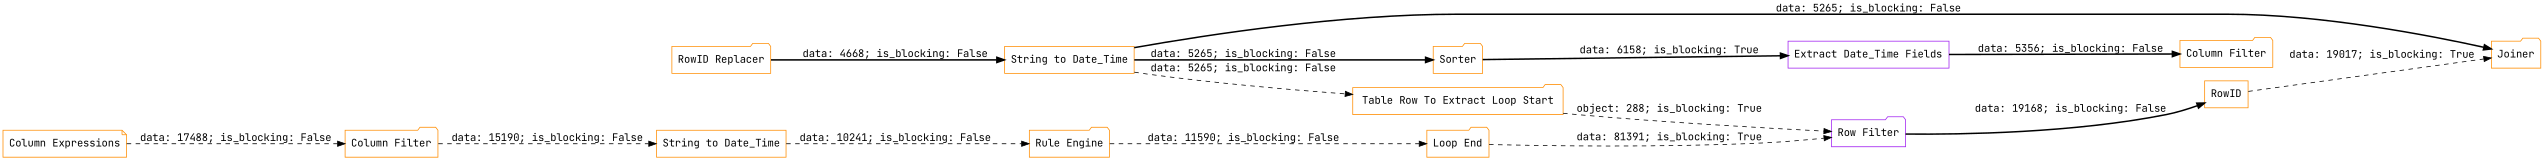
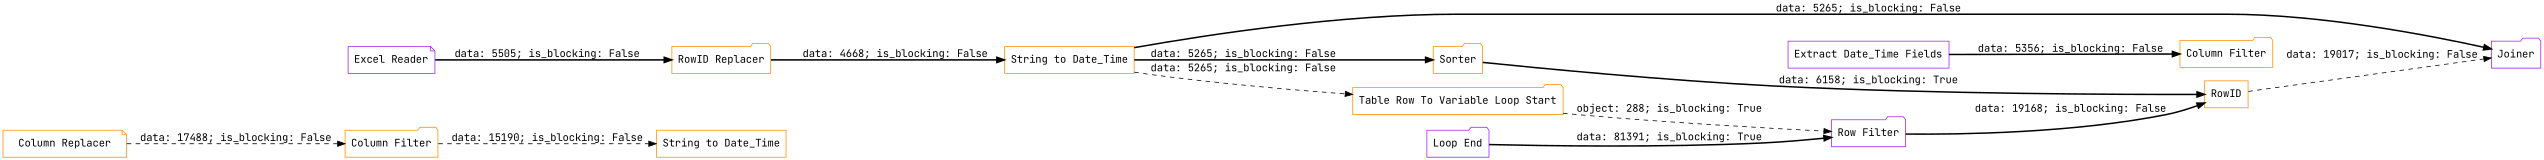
edge "RowID" -> "Joiner": label "data: 19017; is_blocking: True" -> "data: 19017; is_blocking: False"
node "Joiner": color darkorange -> purple
edge "Sorter" -> "Extract Date_Time Fields": now "Sorter" -> "RowID"
node "Excel Reader": added
node "Table Row To Extract Loop Start": label "Table Row To Extract Loop Start" -> "Table Row To Variable Loop Start"
node "Column Expressions": label "Column Expressions" -> "Column Replacer"
node "Rule Engine": removed
node "Loop End": color darkorange -> purple
edge "Loop End" -> "Row Filter": style dashed -> bold
